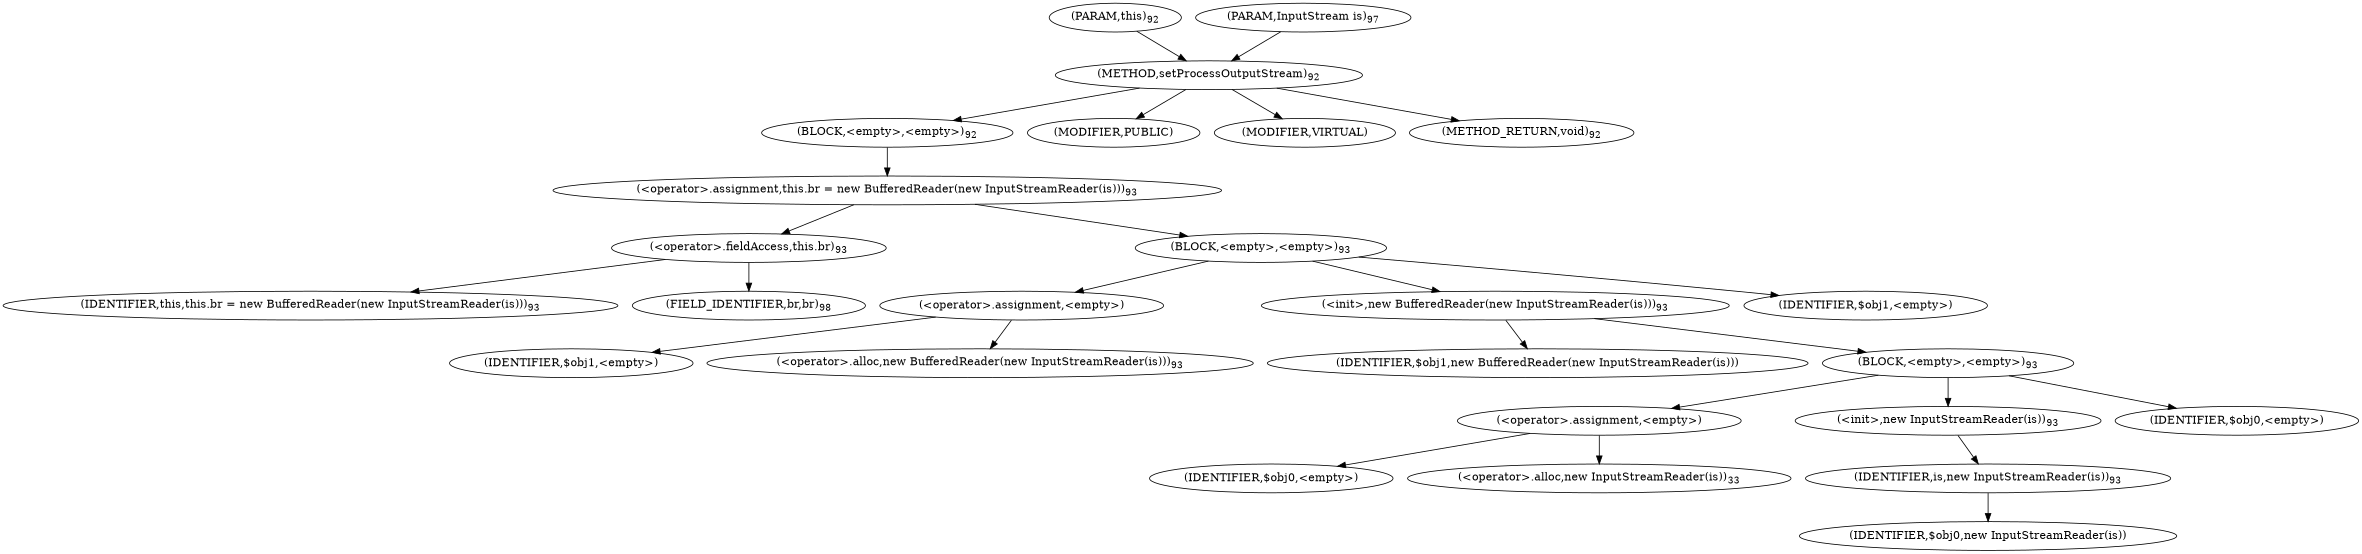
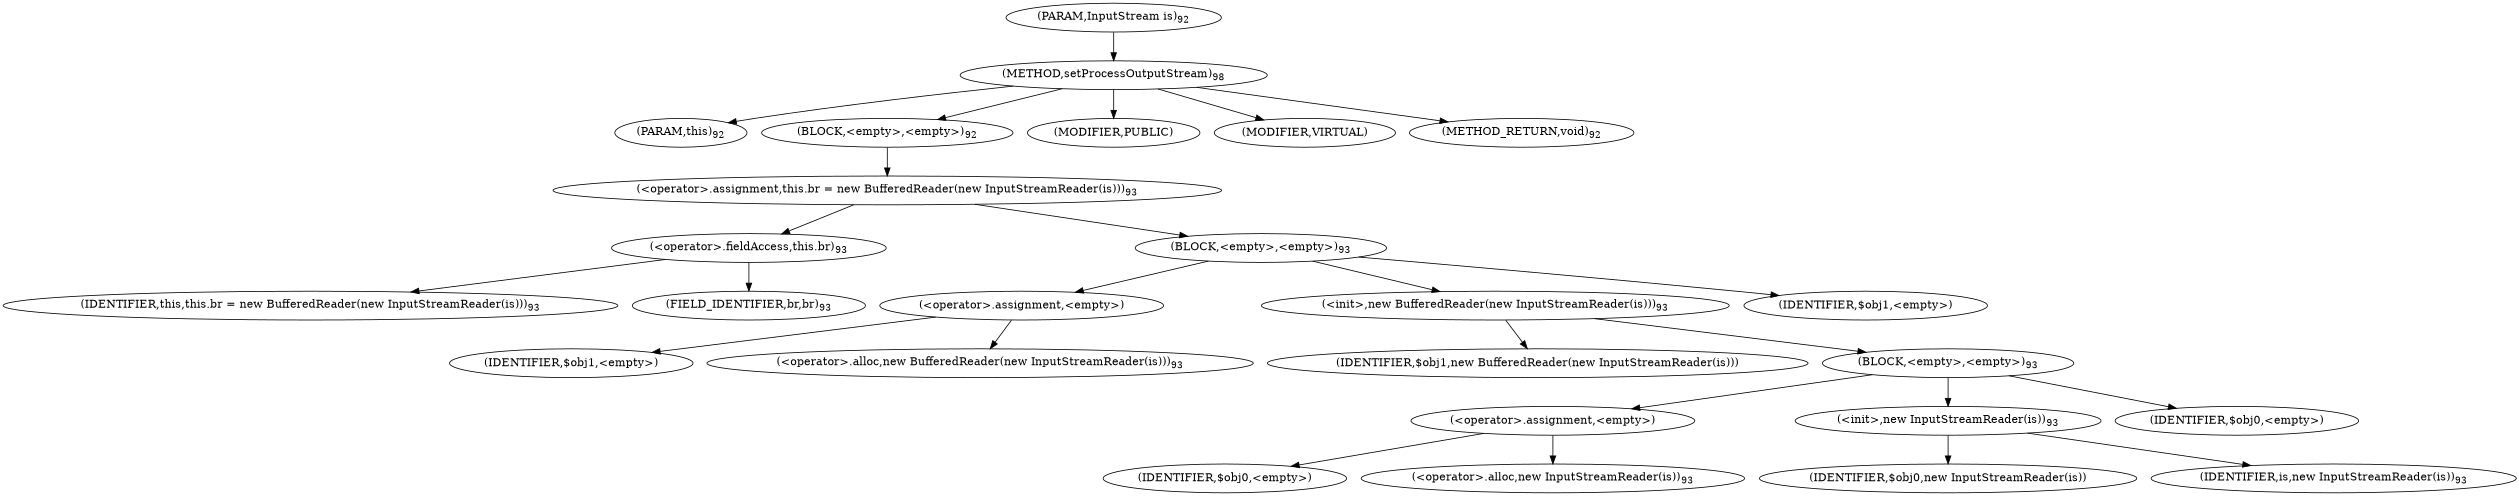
node "(PARAM,InputStream is)": text "97" -> "92"
edge "(PARAM,this)" -> "(METHOD,setProcessOutputStream)": reversed
node "(METHOD,setProcessOutputStream)": text "92" -> "98"
node "(FIELD_IDENTIFIER,br,br)": text "98" -> "93"
node "(<operator>.alloc,new InputStreamReader(is))": text "33" -> "93"
edge "(IDENTIFIER,is,new InputStreamReader(is))" -> "(IDENTIFIER,$obj0,new InputStreamReader(is))": now "(<init>,new InputStreamReader(is))" -> "(IDENTIFIER,$obj0,new InputStreamReader(is))"
